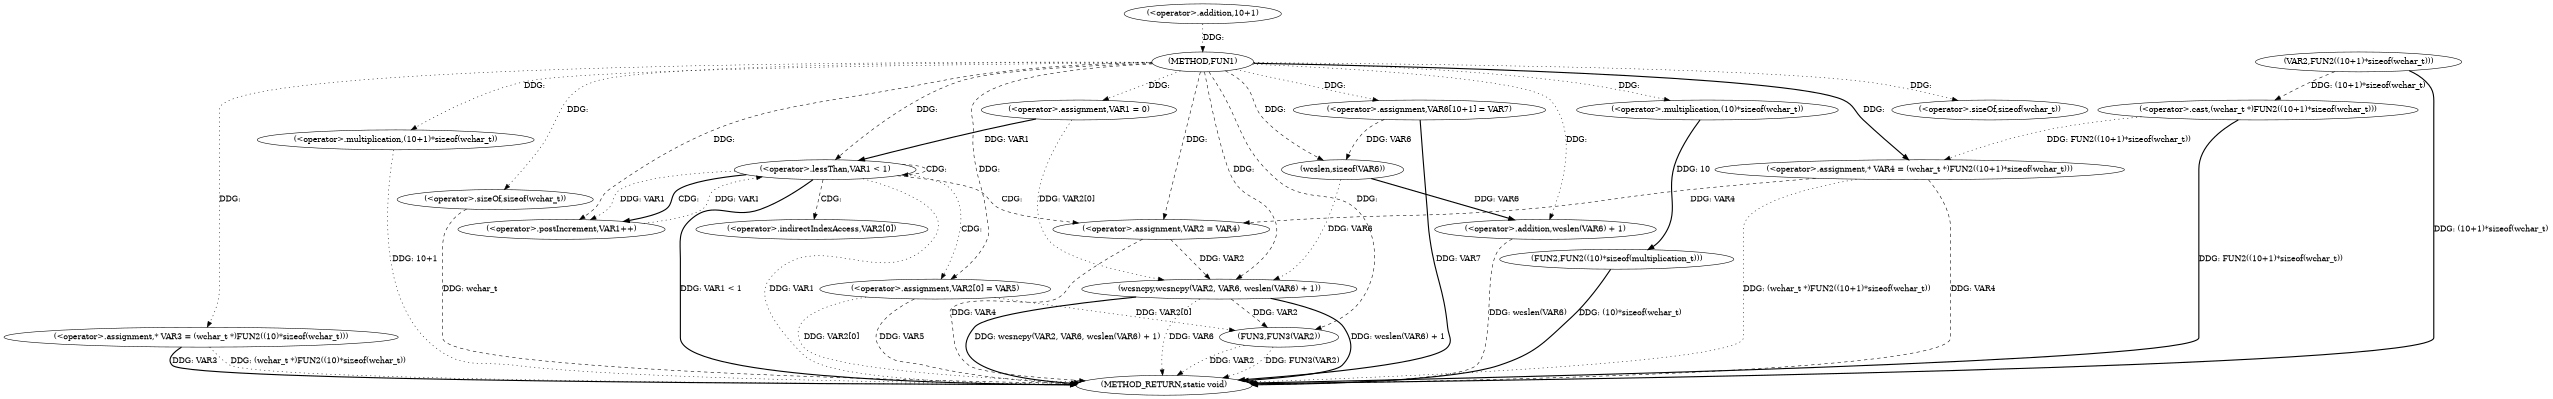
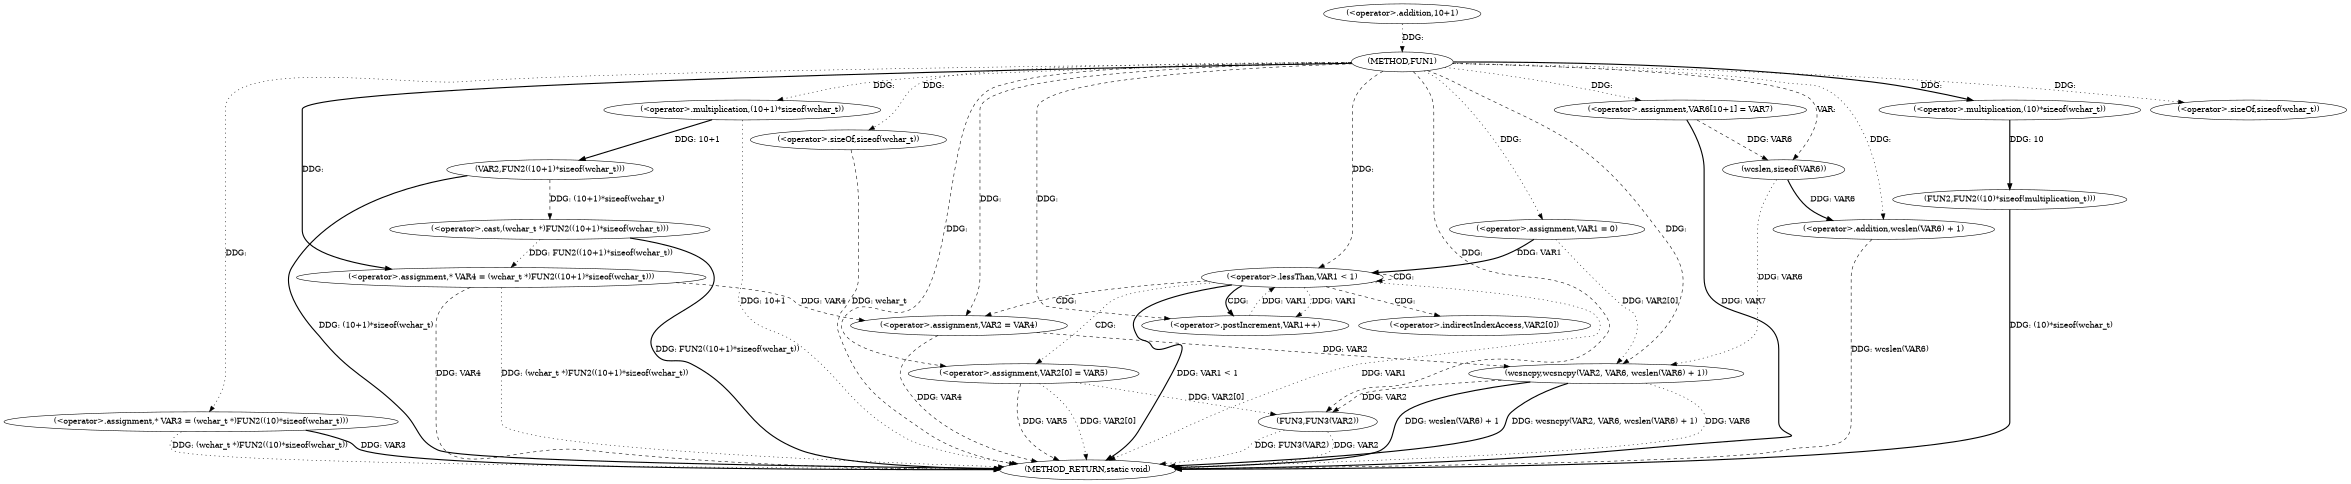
edge "(METHOD,FUN1)" -> "(<operator>.multiplication,(10)*sizeof(wchar_t))": style dotted -> bold
edge "(METHOD,FUN1)" -> "(wcslen,sizeof(VAR6))": label "DDG: " -> "VAR: "
edge "(<operator>.multiplication,(10+1)*sizeof(wchar_t))" -> "(VAR2,FUN2((10+1)*sizeof(wchar_t)))": added, label "DDG: 10+1"
